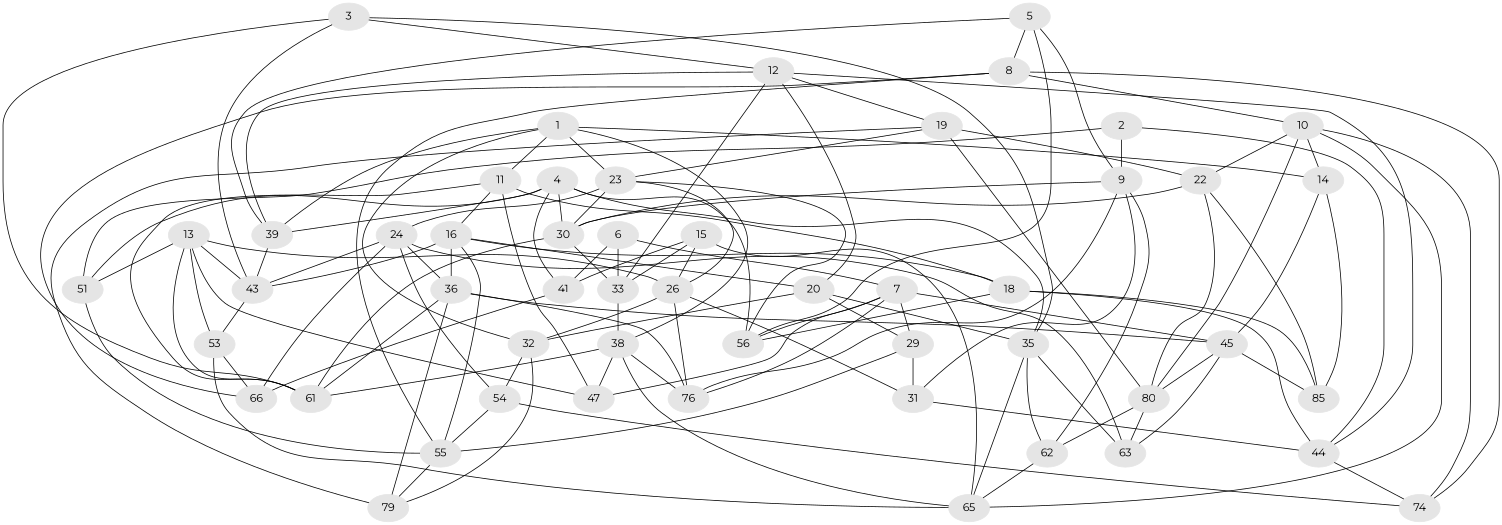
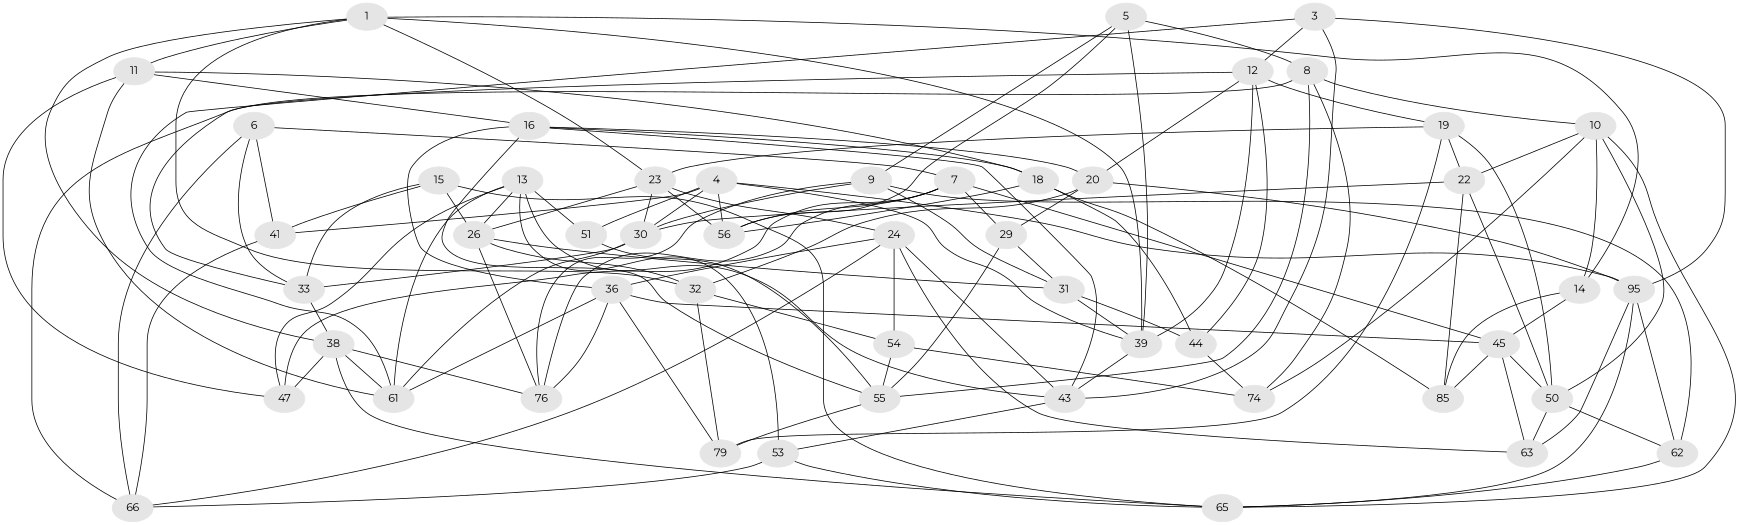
node "2": removed
edge "6" -- "66": added
edge "31" -- "39": added
node "35": label "35" -> "95"
node "80": label "80" -> "50"
